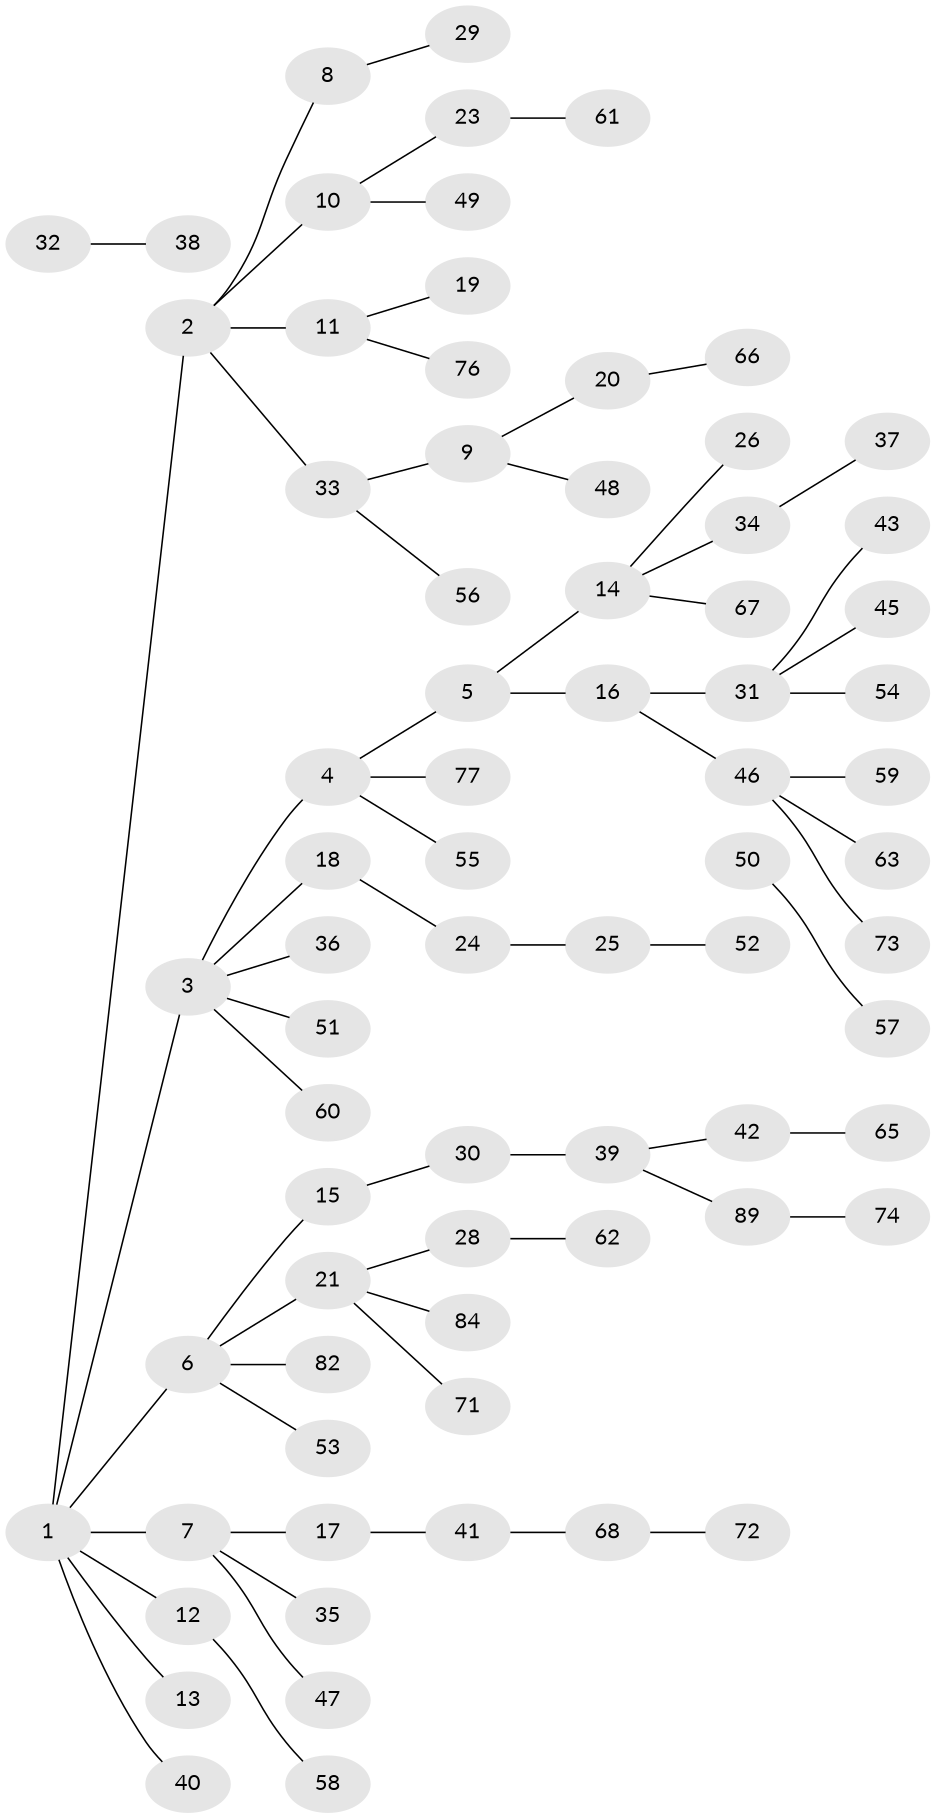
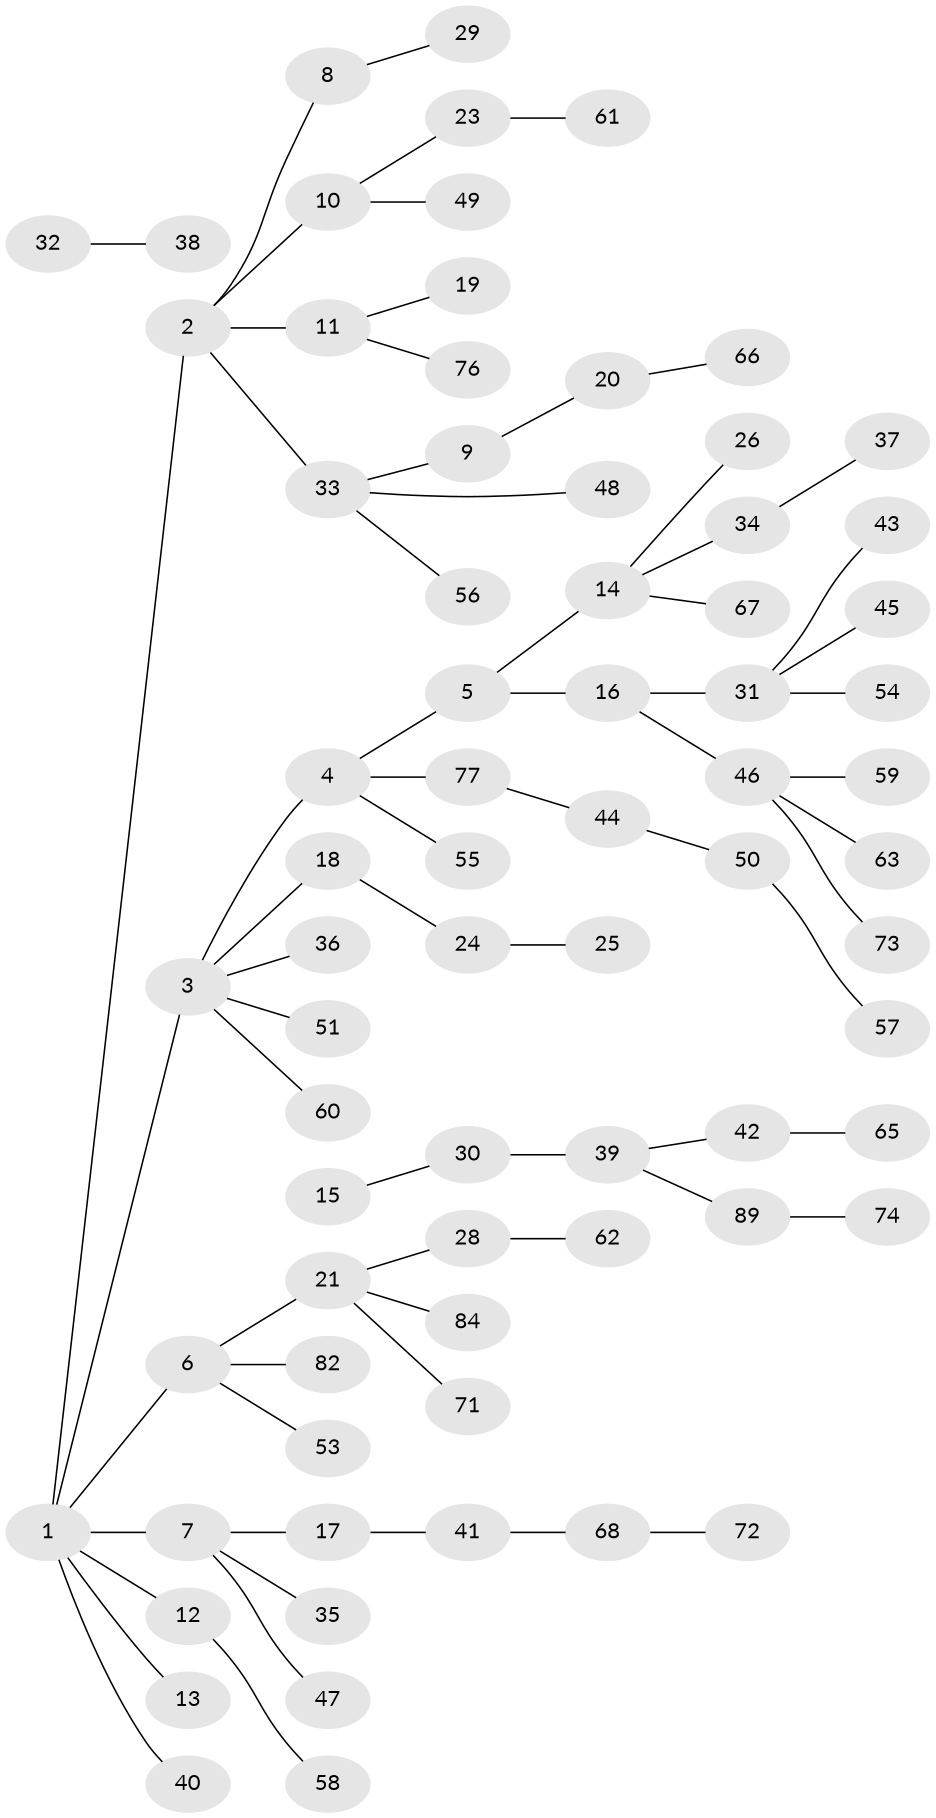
edge "9" -- "48": now "33" -- "48"
node "44": added
node "52": removed
edge "15" -- "6": removed
